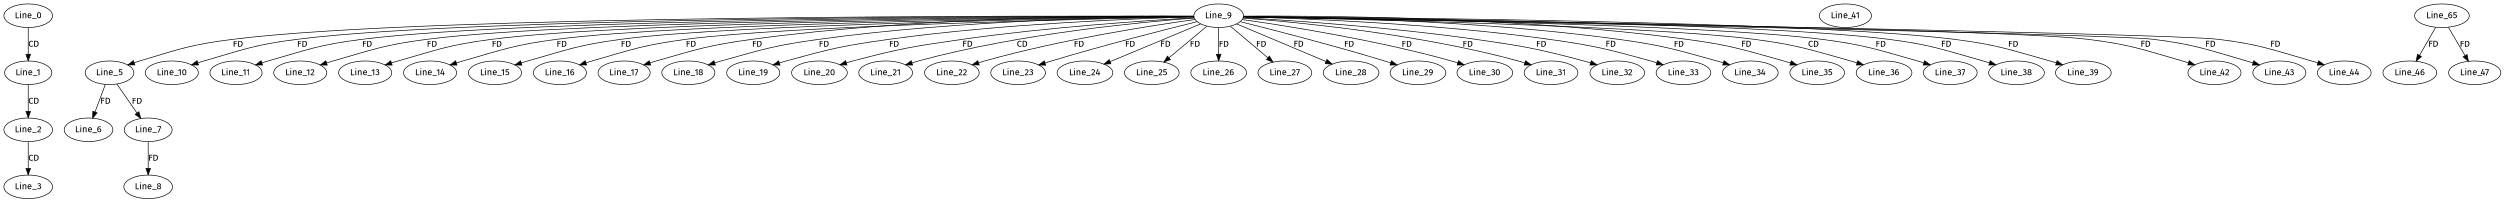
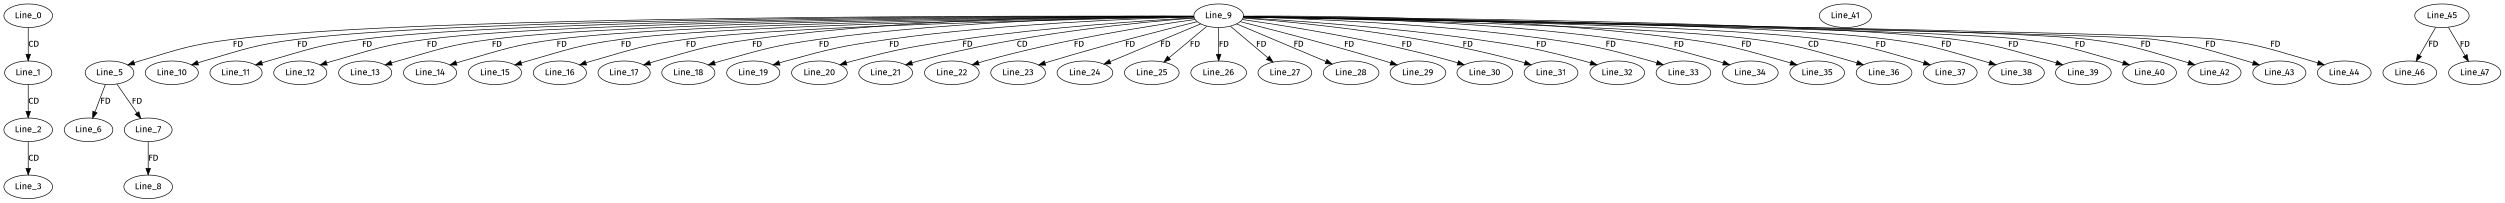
node "Line_65": label "Line_65" -> "Line_45"
node "Line_40": added
